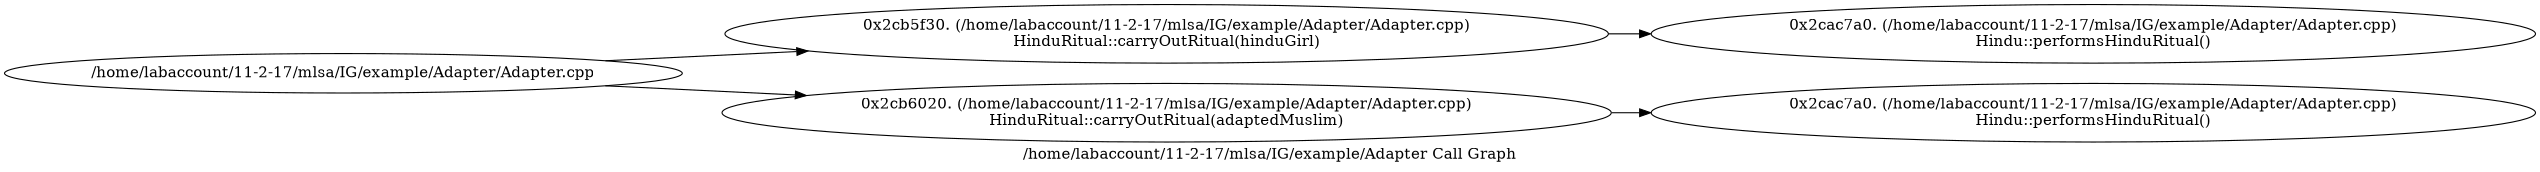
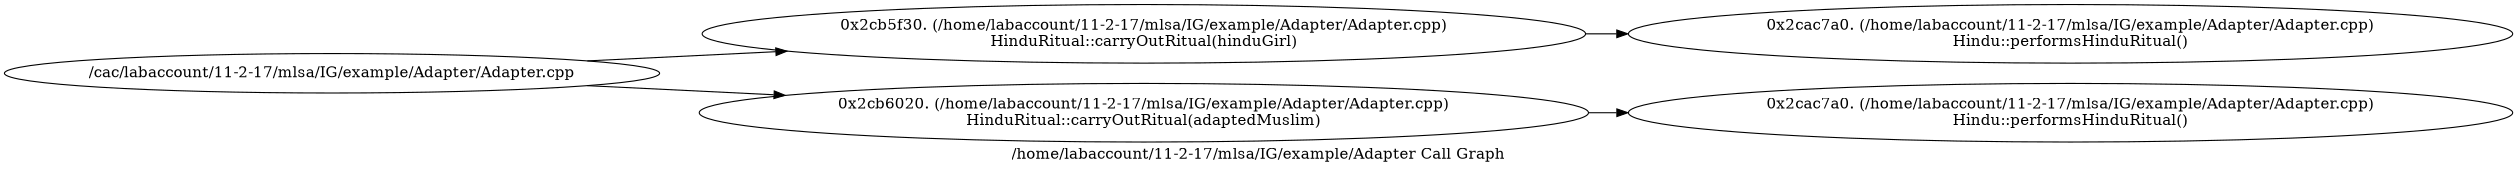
node "/home/labaccount/11-2-17/mlsa/IG/example/Adapter/Adapter.cpp": label "/home/labaccount/11-2-17/mlsa/IG/example/Adapter/Adapter.cpp" -> "/cac/labaccount/11-2-17/mlsa/IG/example/Adapter/Adapter.cpp"
